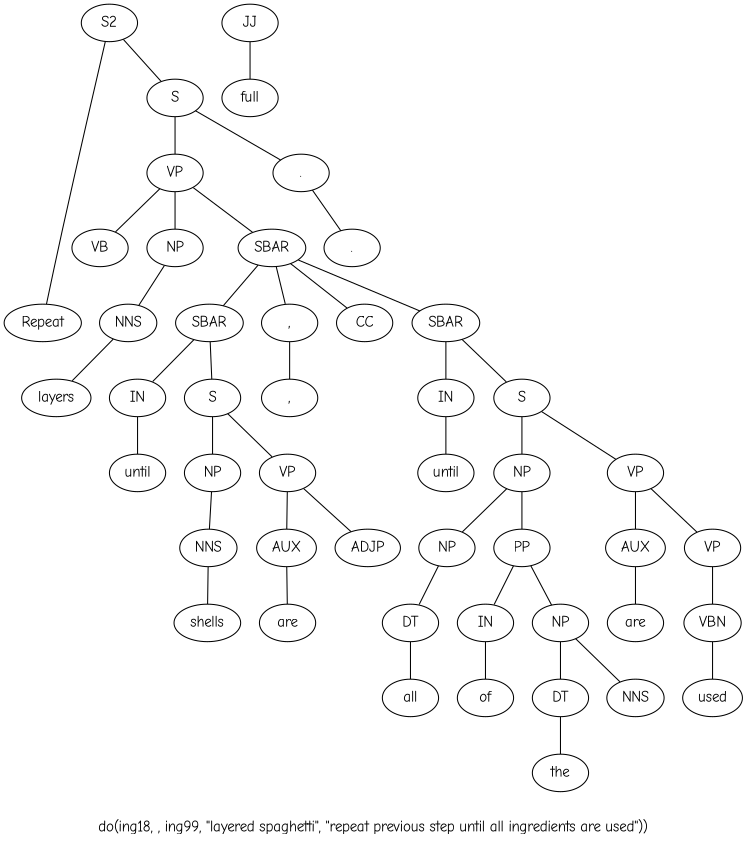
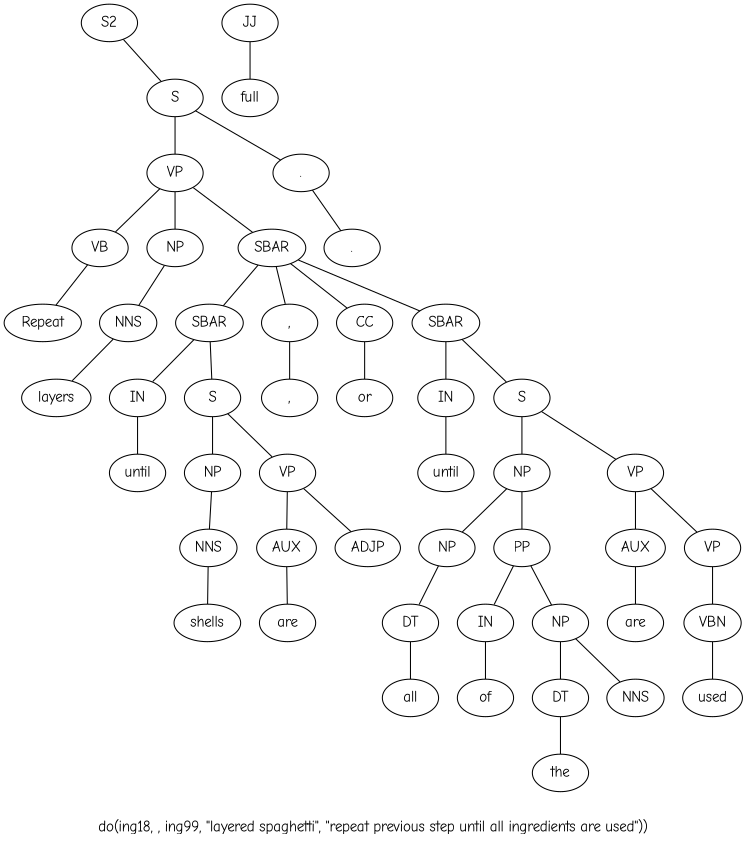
edge "S2" -- "Repeat": now "VB" -- "Repeat"
node "or": added
